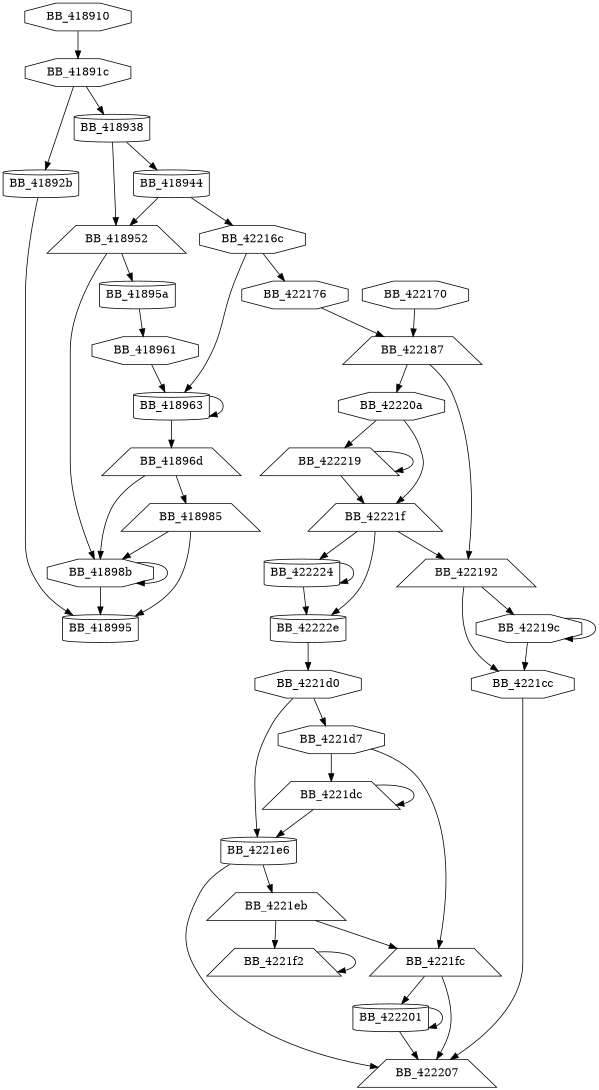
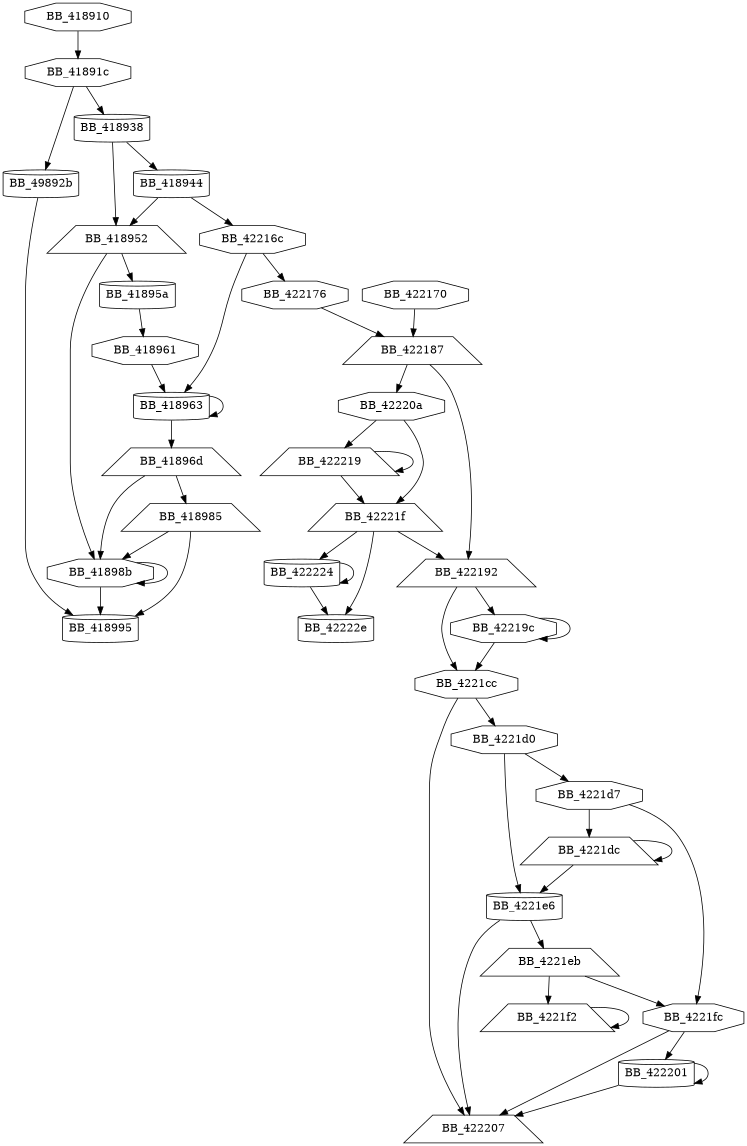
node "BB_41892b": label "BB_41892b" -> "BB_49892b"
edge "BB_42222e" -> "BB_4221d0": now "BB_4221cc" -> "BB_4221d0"
node "BB_4221fc": shape trapezium -> octagon
